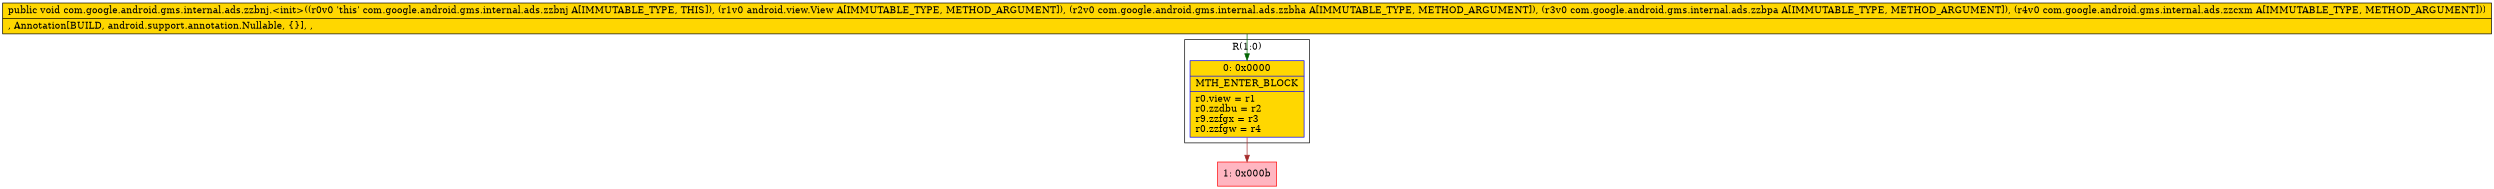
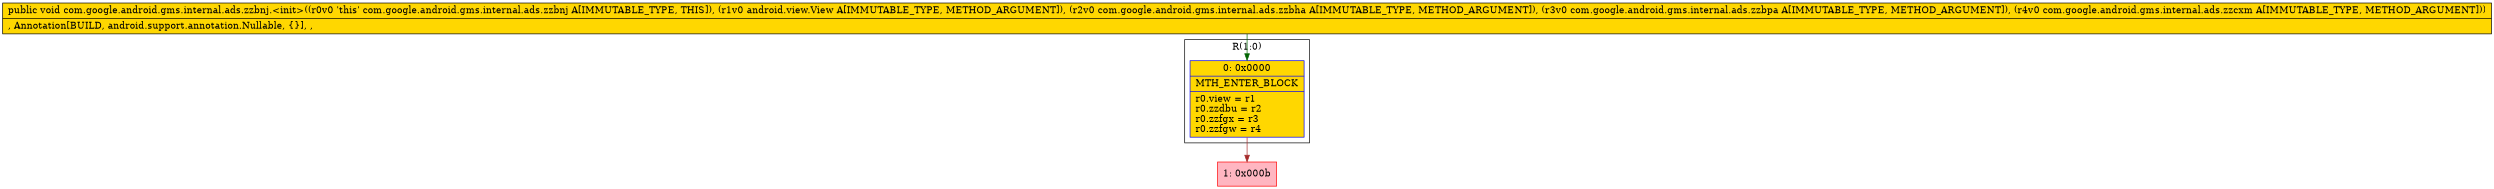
node "0: 0x0000": text "r9.zzfgx = r3" -> "r0.zzfgx = r3"
